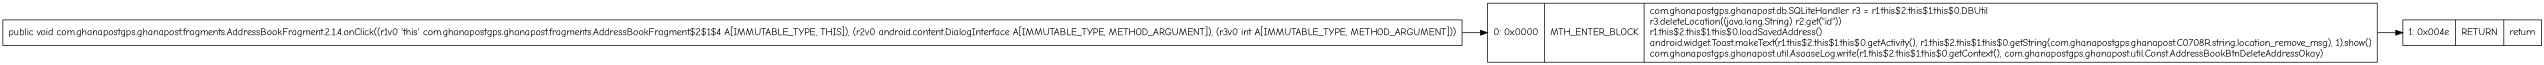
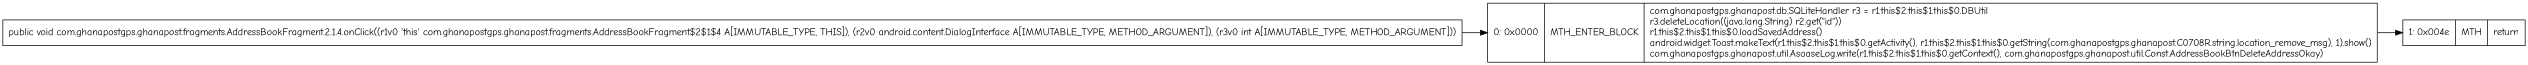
node "1: 0x004e": text "RETURN" -> "MTH"
